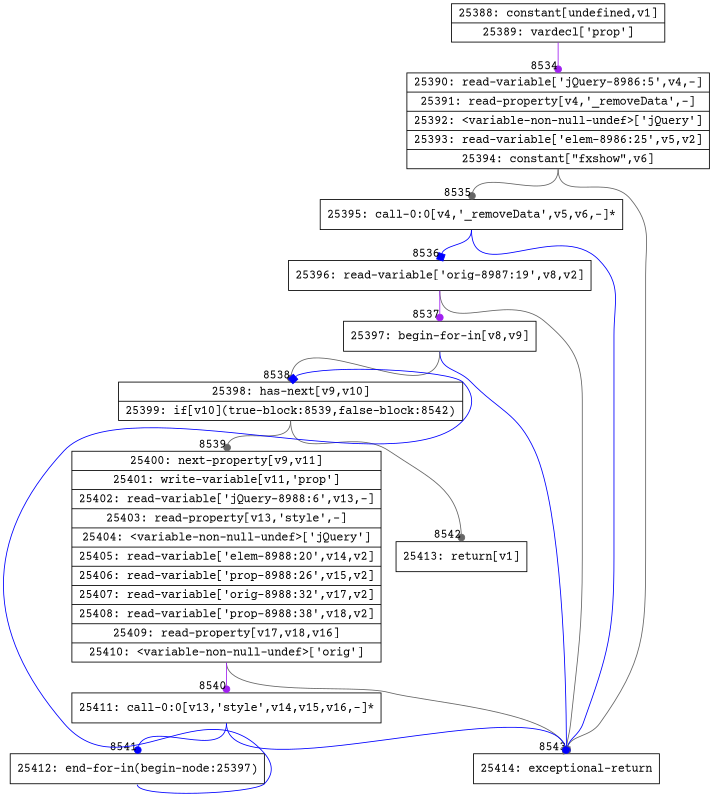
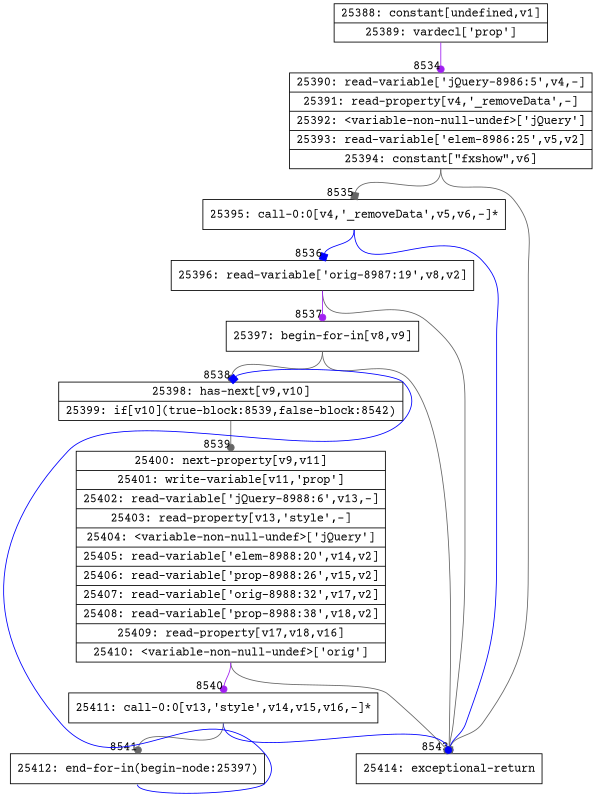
edge "25390: read-variable['jQuery-8986:5',v4,-]" -> "25395: call-0:0[v4,'_removeData',v5,v6,-]*": arrowhead dot -> box
edge "25397: begin-for-in[v8,v9]" -> "25414: exceptional-return": color blue -> gray40
node "25413: return[v1]": removed
edge "25400: next-property[v9,v11]" -> "25414: exceptional-return": arrowhead box -> dot
edge "25411: call-0:0[v13,'style',v14,v15,v16,-]*" -> "25412: end-for-in(begin-node:25397)": color blue -> gray40
